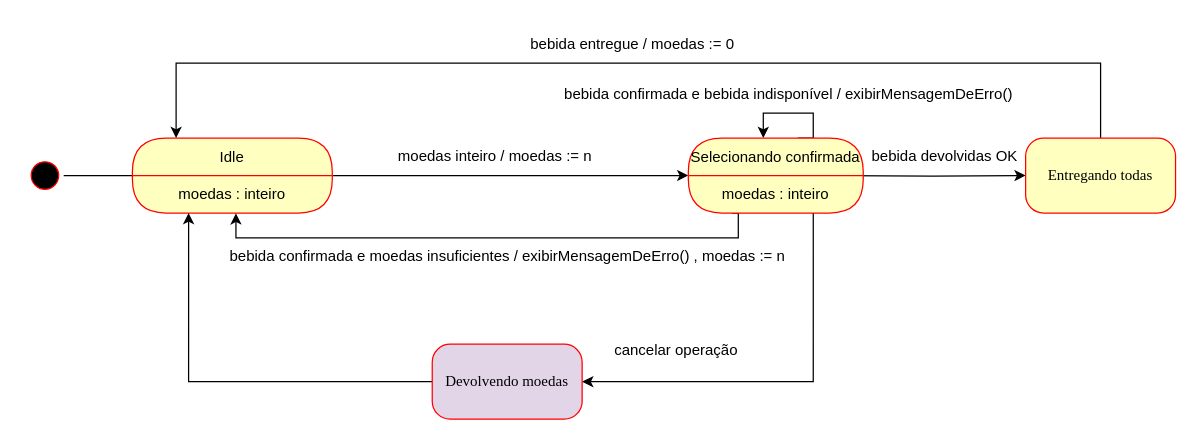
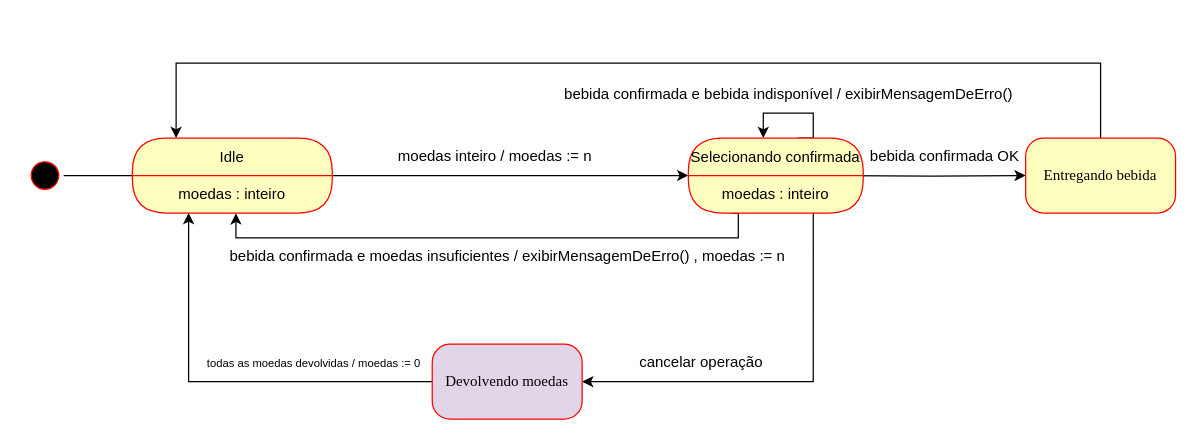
node "bebida entregue / moedas := 0": removed
node "bebida devolvidas OK": label "bebida devolvidas OK" -> "bebida confirmada OK"
node "Entregando todas": label "Entregando todas" -> "Entregando bebida"
node "cancelar operação": moved (676, 351) -> (701, 363)
node "todas as moedas devolvidas / moedas := 0": added
